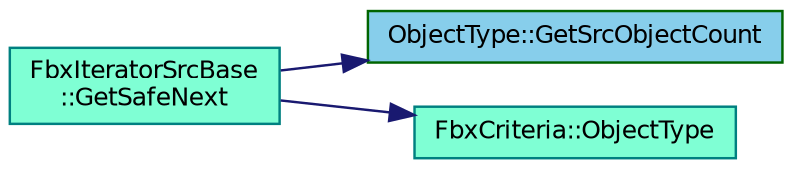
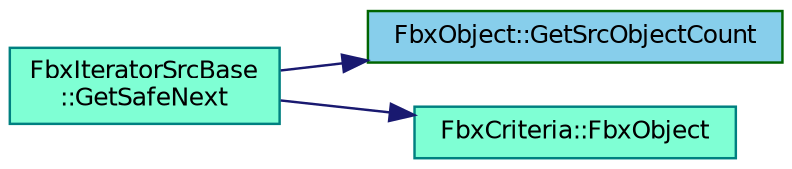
node "ObjectType::GetSrcObjectCount": label "ObjectType::GetSrcObjectCount" -> "FbxObject::GetSrcObjectCount"
node "FbxCriteria::ObjectType": label "FbxCriteria::ObjectType" -> "FbxCriteria::FbxObject"
